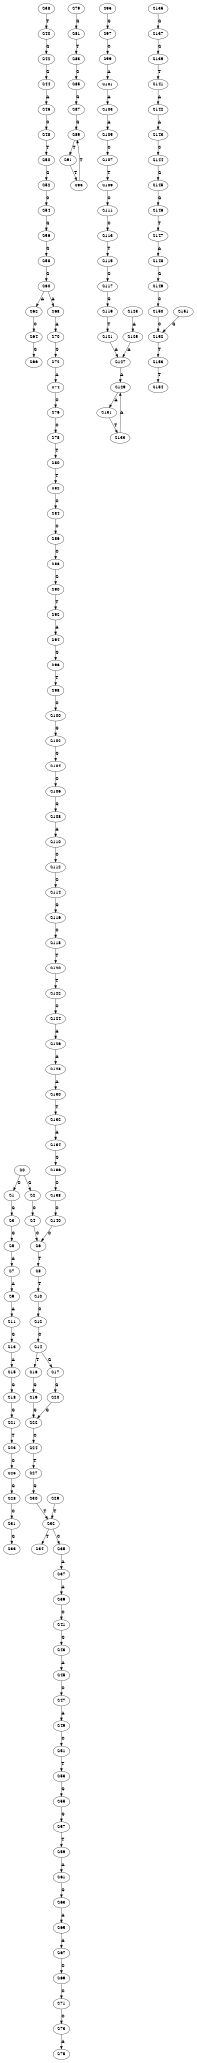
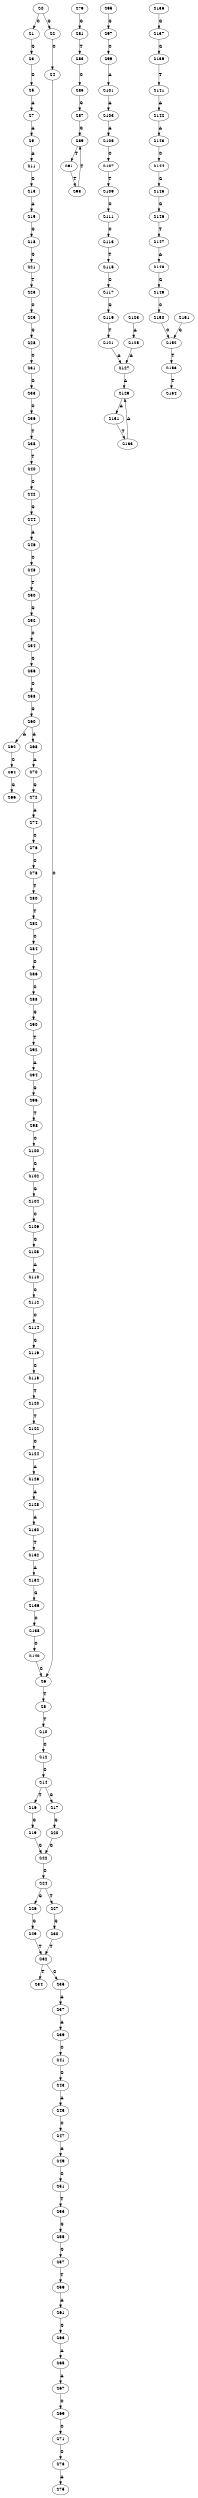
node "S36": added
node "S26": added
